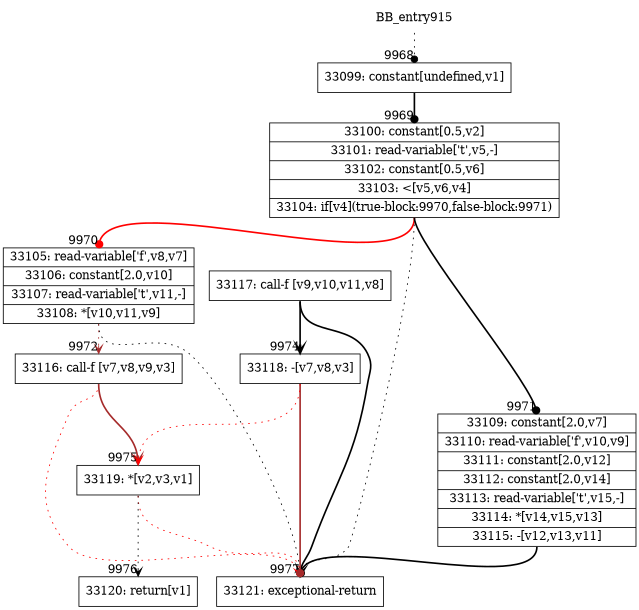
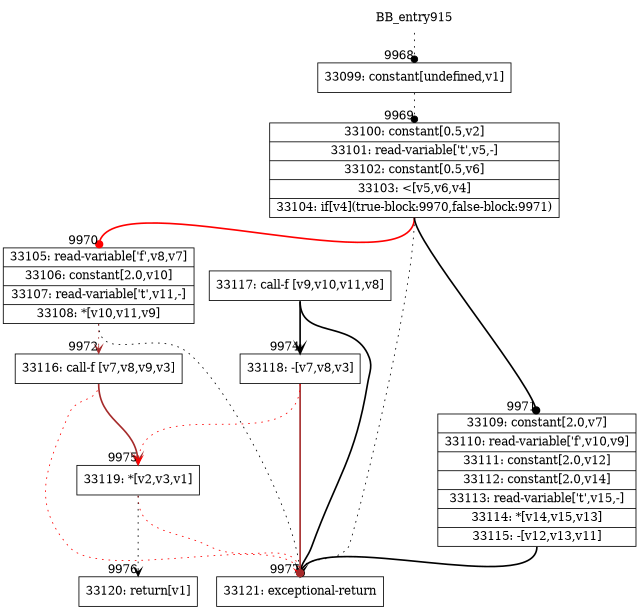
edge "33099: constant[undefined,v1]" -> "33100: constant[0.5,v2]": style bold -> dotted
